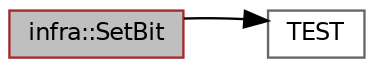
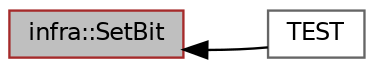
edge "infra::SetBit" -> "TEST": reversed
